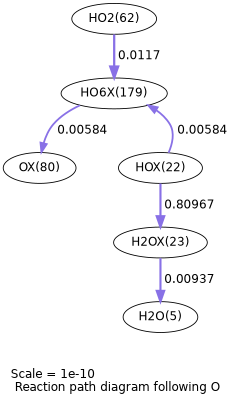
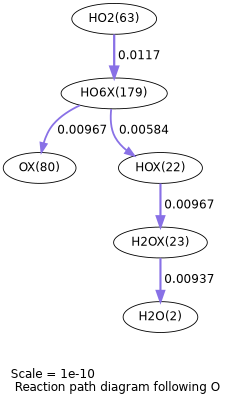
node "HO2(62)": label "HO2(62)" -> "HO2(63)"
edge "HOX(22)" -> "HO6X(179)": reversed
edge "HO6X(179)" -> "OX(80)": label " 0.00584" -> " 0.00967"
edge "HOX(22)" -> "H2OX(23)": label " 0.80967" -> " 0.00967"
node "H2O(5)": label "H2O(5)" -> "H2O(2)"
